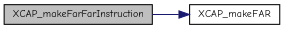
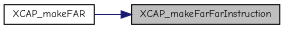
edge "XCAP_makeFarFarInstruction" -> "XCAP_makeFAR": reversed
